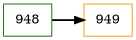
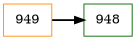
edge "948" -> "949": reversed
